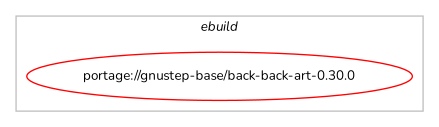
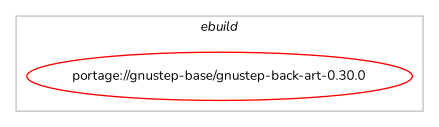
node "portage://gnustep-base/back-back-art-0.30.0": label "portage://gnustep-base/back-back-art-0.30.0" -> "portage://gnustep-base/gnustep-back-art-0.30.0"
